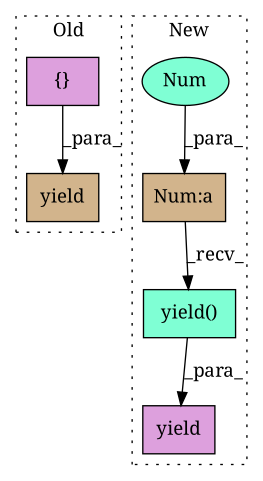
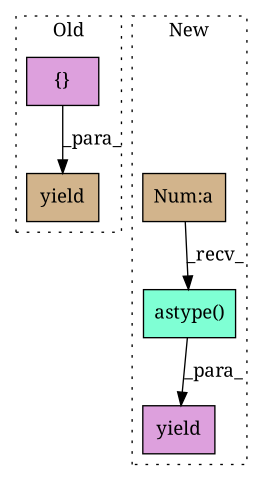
node "Num": removed
node "yield()": label "yield()" -> "astype()"
